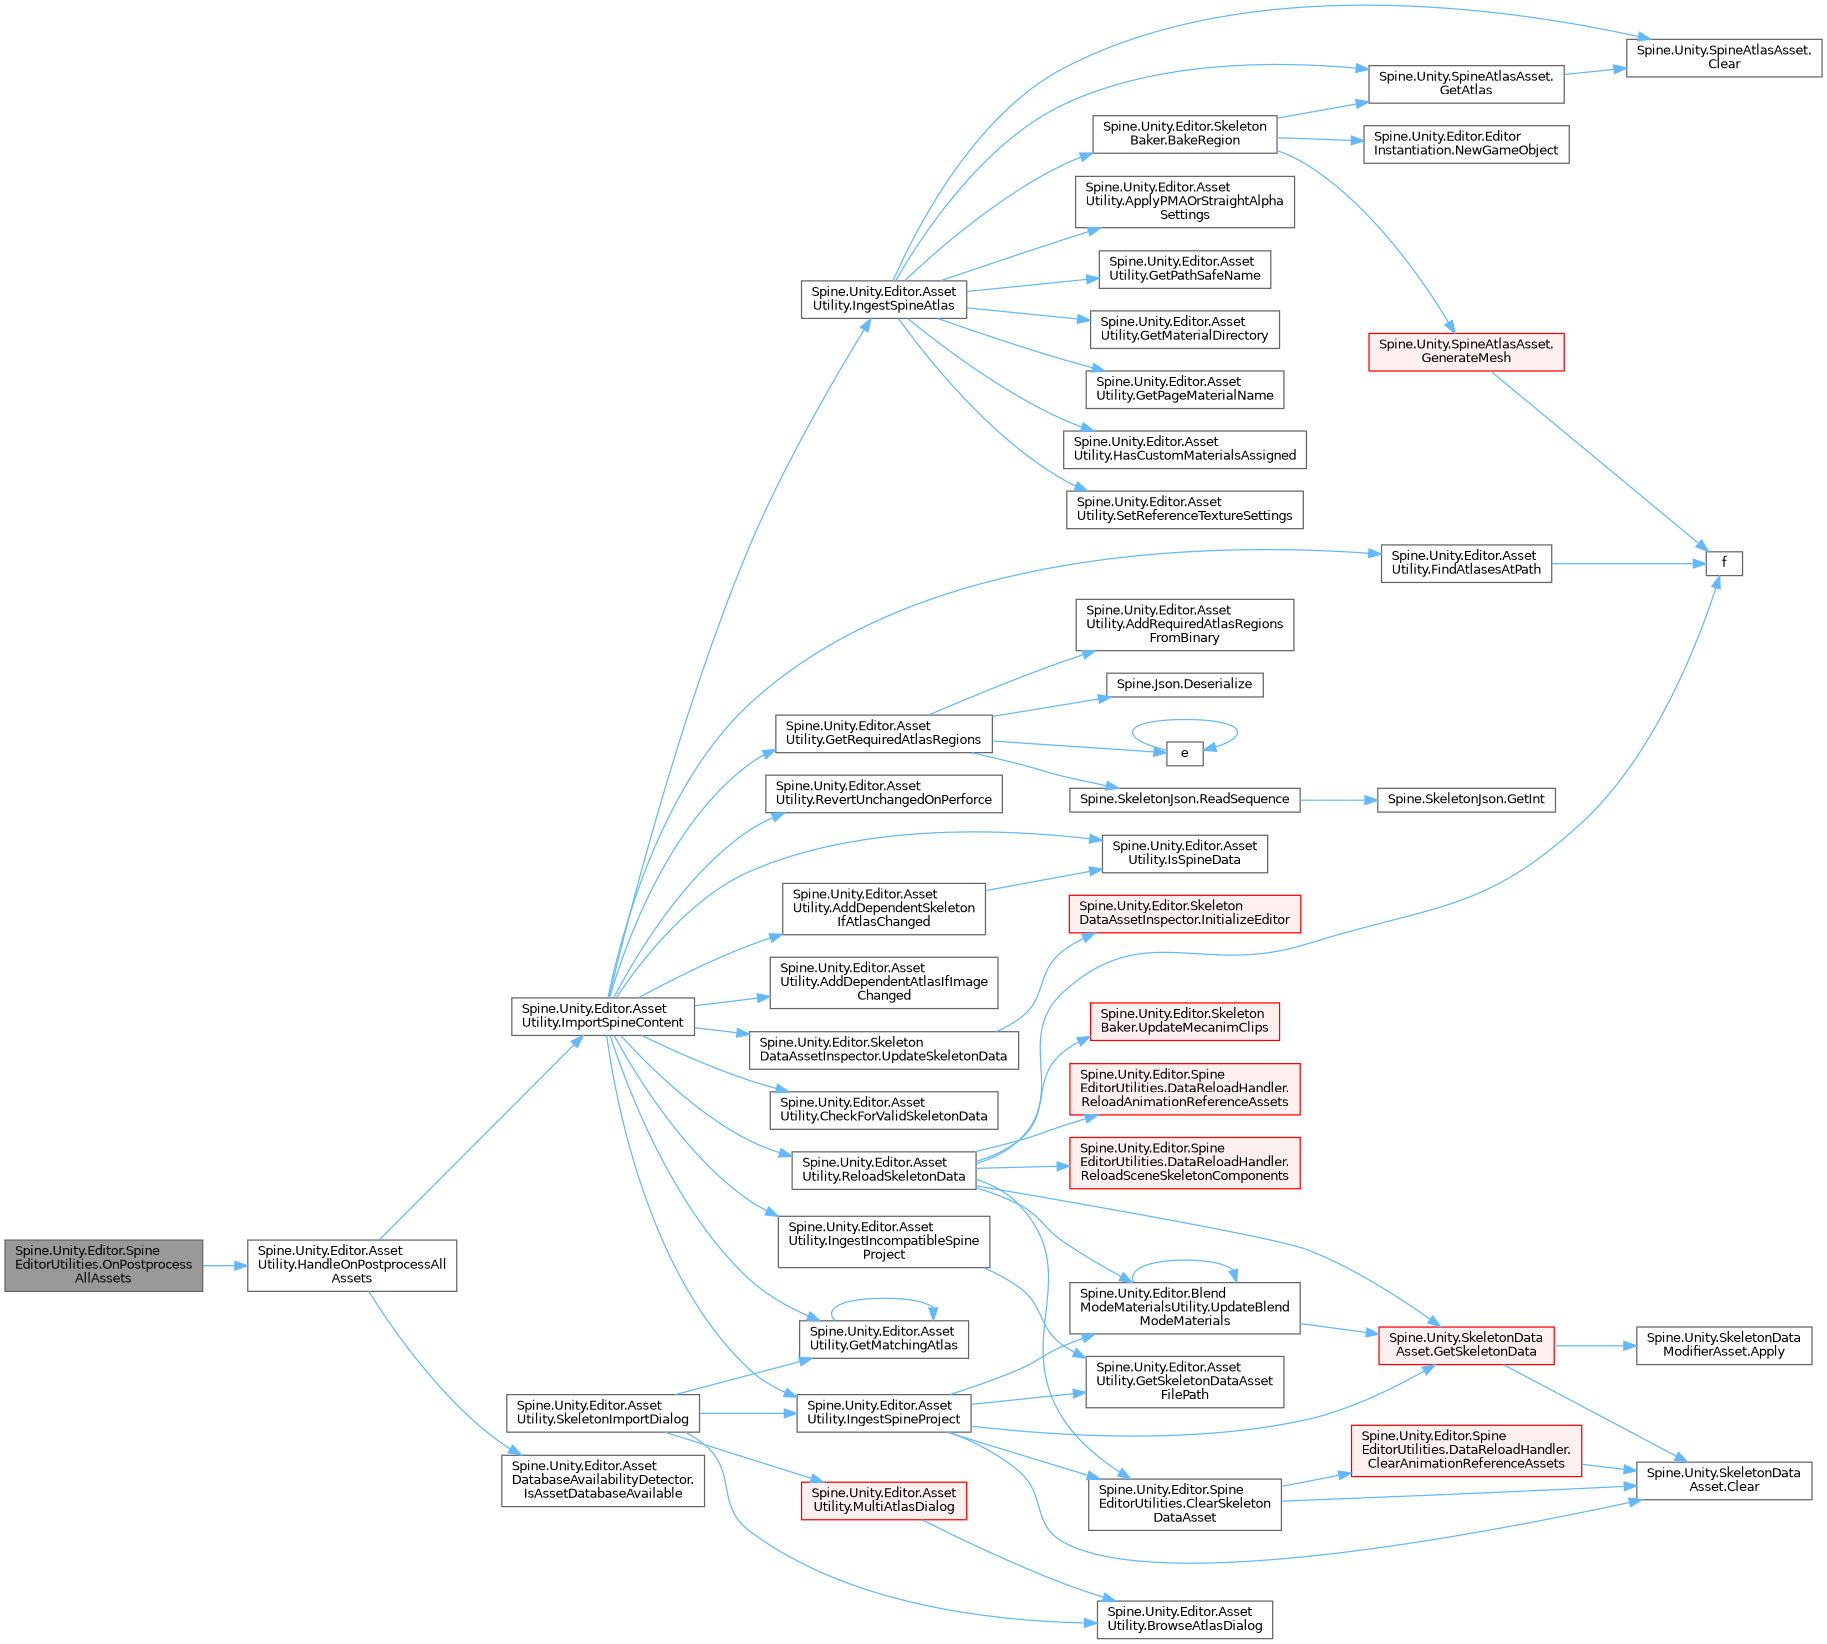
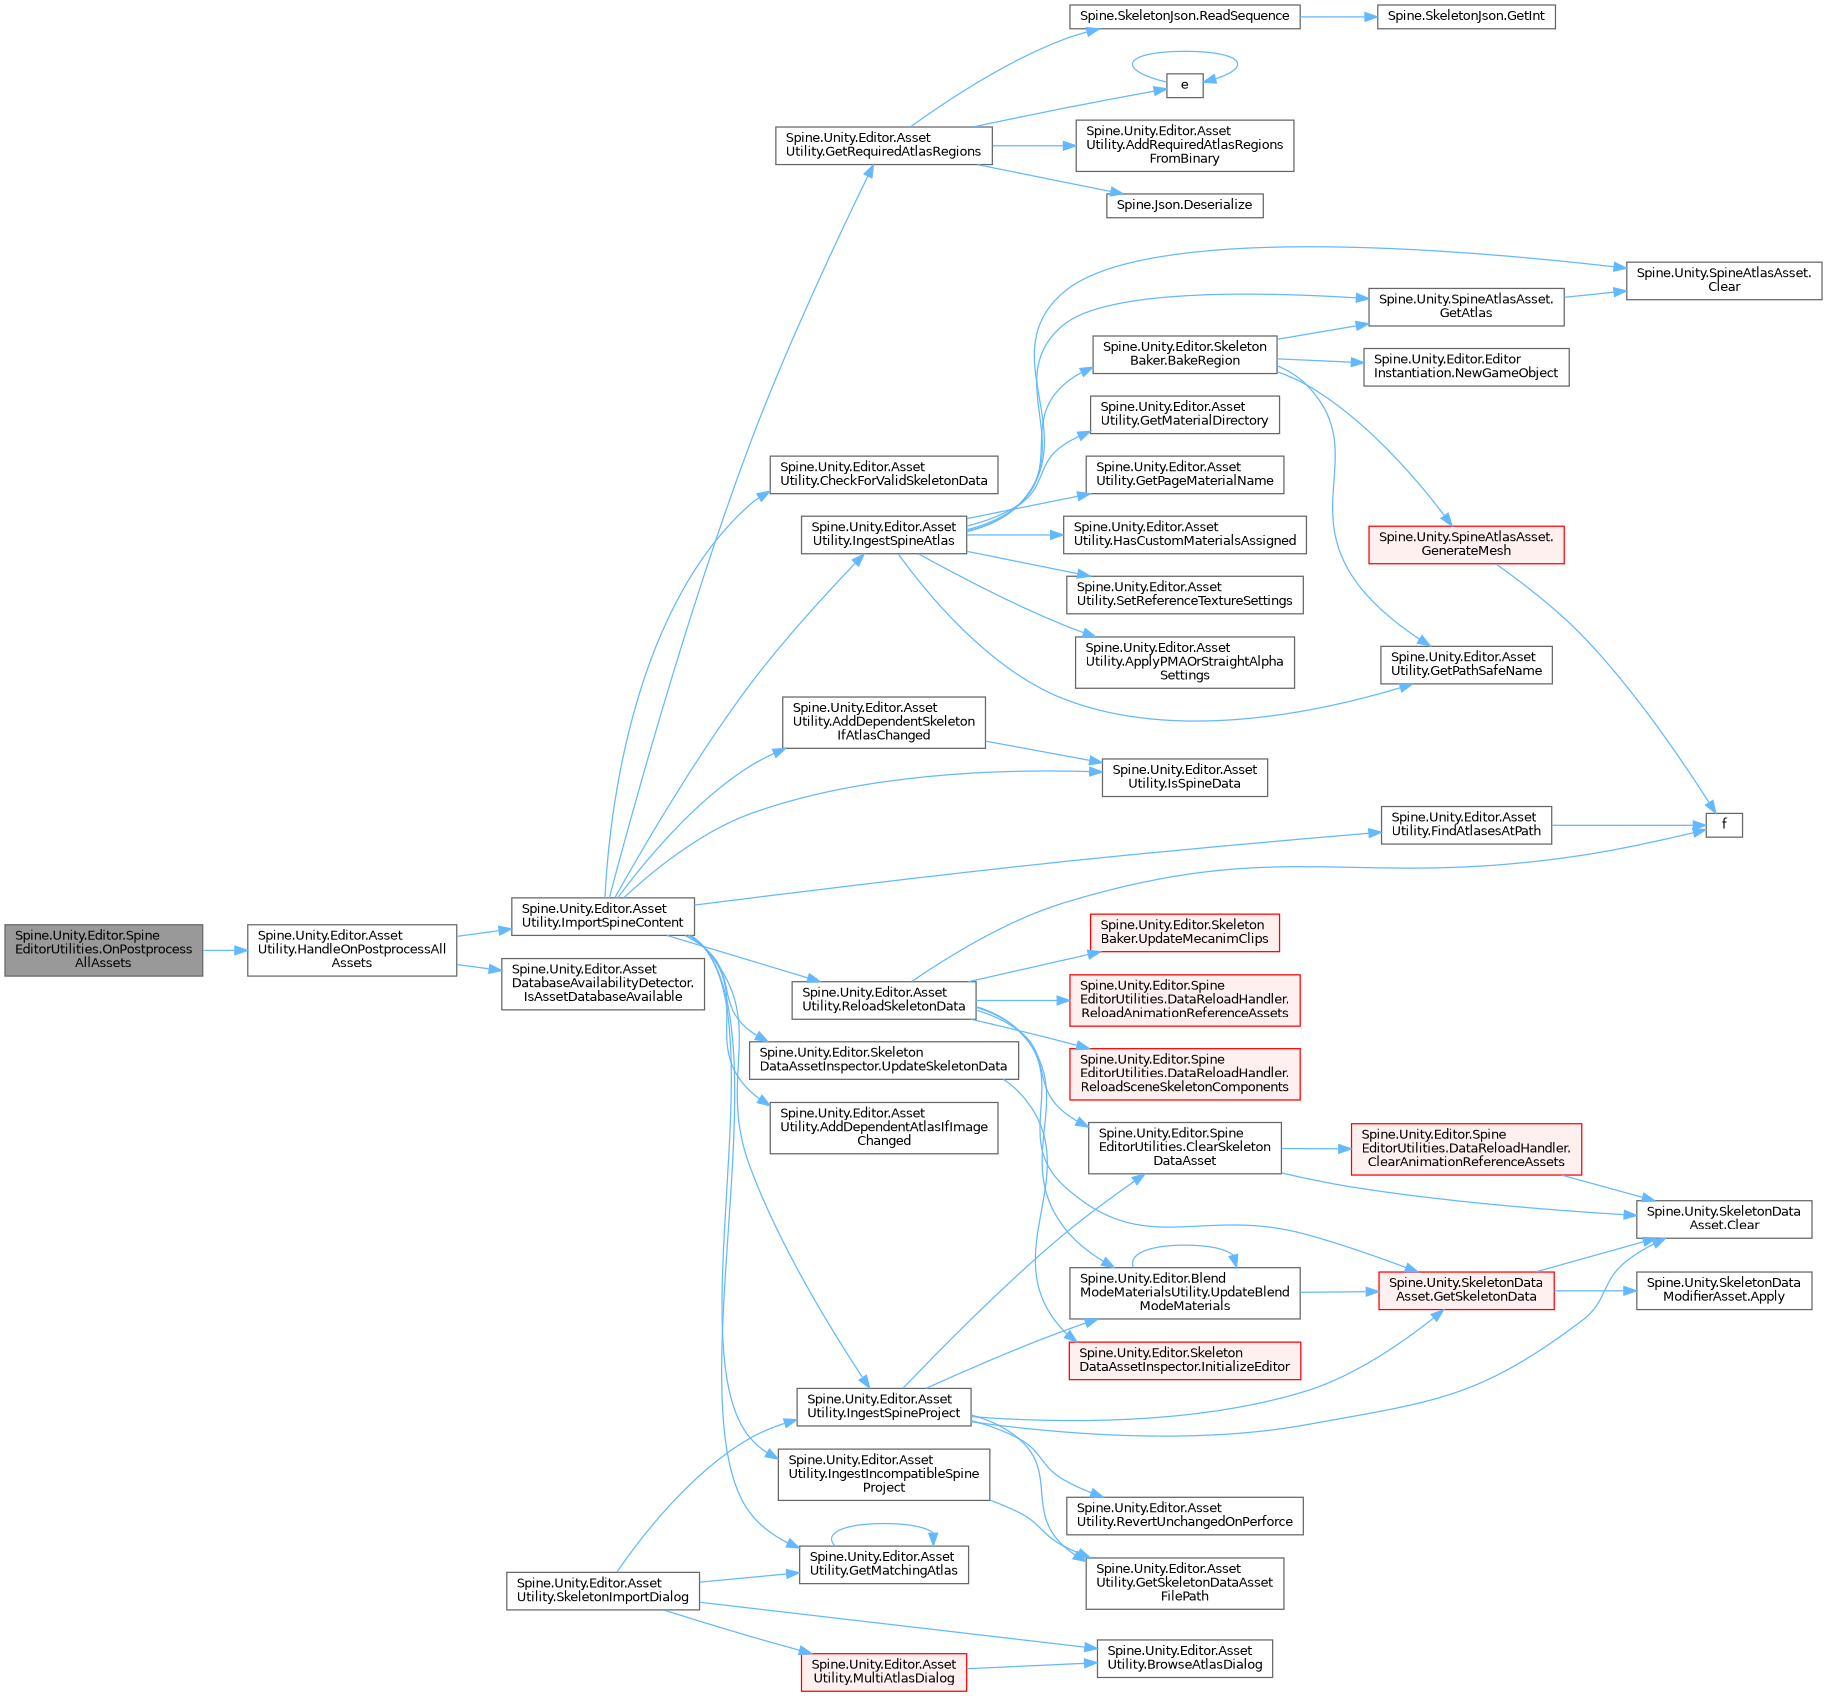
edge "Spine.Unity.Editor.Skeleton Baker.BakeRegion" -> "Spine.Unity.Editor.Asset Utility.GetPathSafeName": added
edge "Spine.Unity.Editor.Asset Utility.ImportSpineContent" -> "Spine.Unity.Editor.Asset Utility.RevertUnchangedOnPerforce": now "Spine.Unity.Editor.Asset Utility.IngestSpineProject" -> "Spine.Unity.Editor.Asset Utility.RevertUnchangedOnPerforce"
